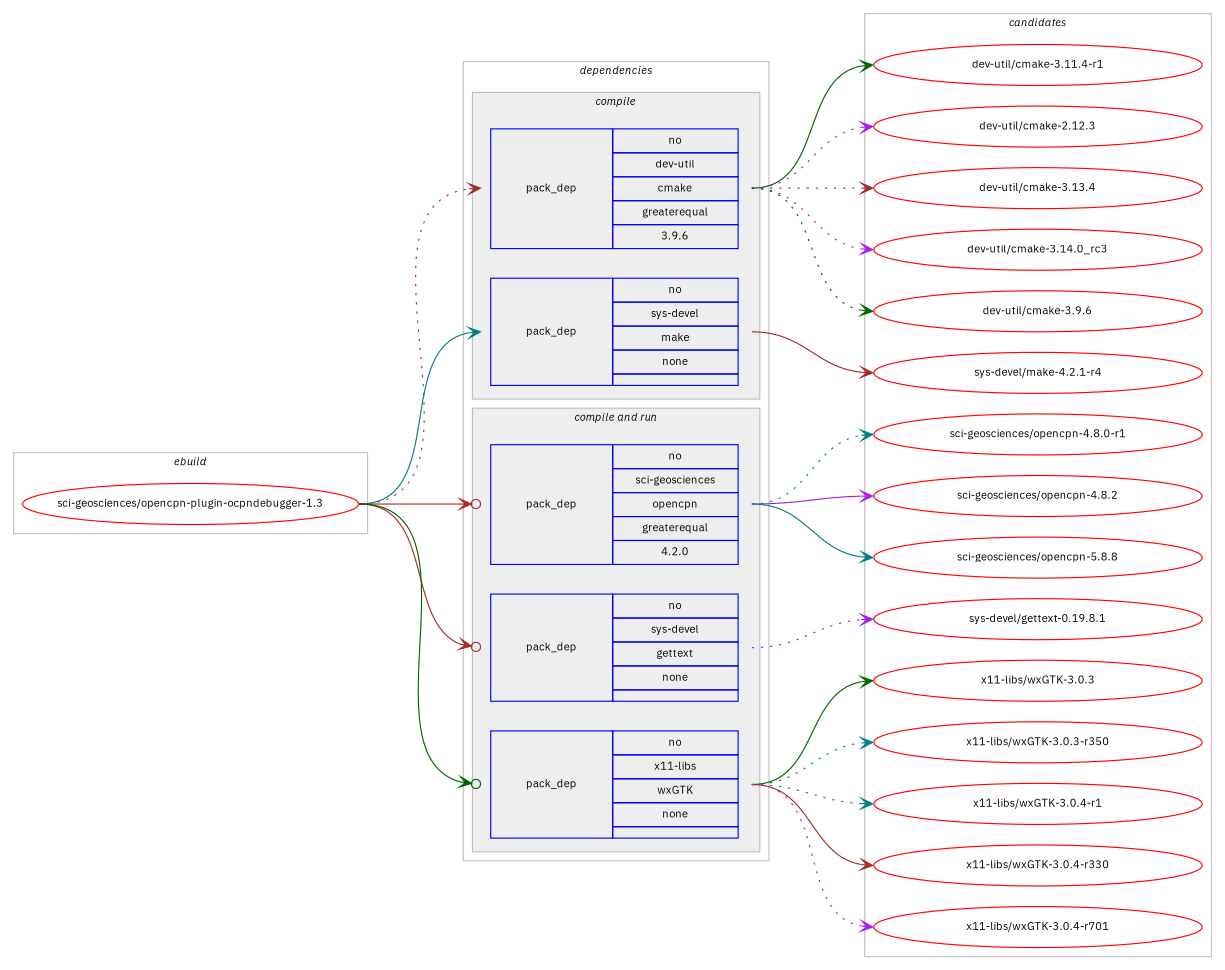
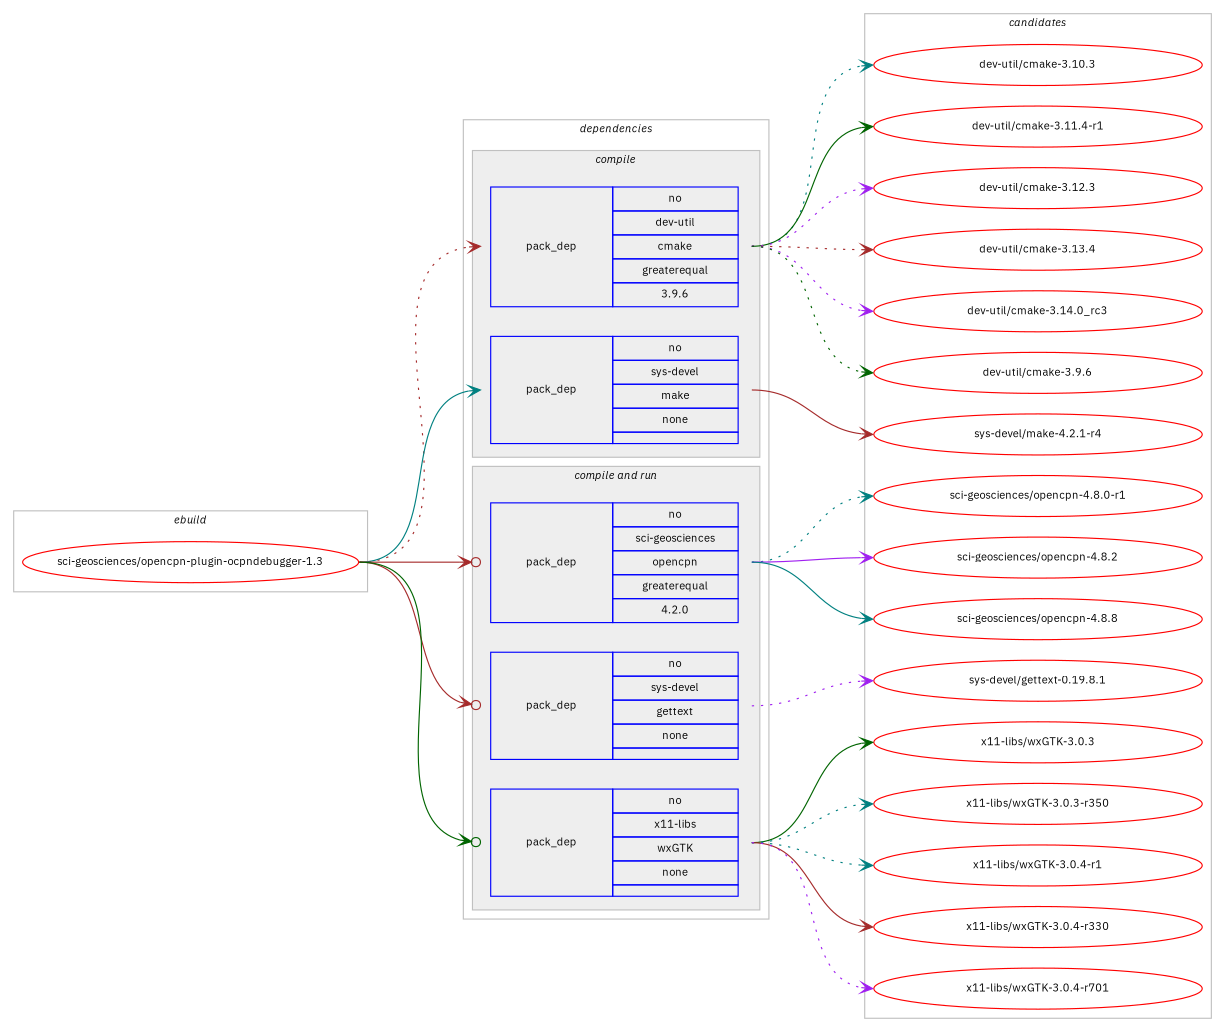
node "dev-util/cmake-3.10.3": added
node "dev-util/cmake-2.12.3": label "dev-util/cmake-2.12.3" -> "dev-util/cmake-3.12.3"
node "sci-geosciences/opencpn-5.8.8": label "sci-geosciences/opencpn-5.8.8" -> "sci-geosciences/opencpn-4.8.8"
